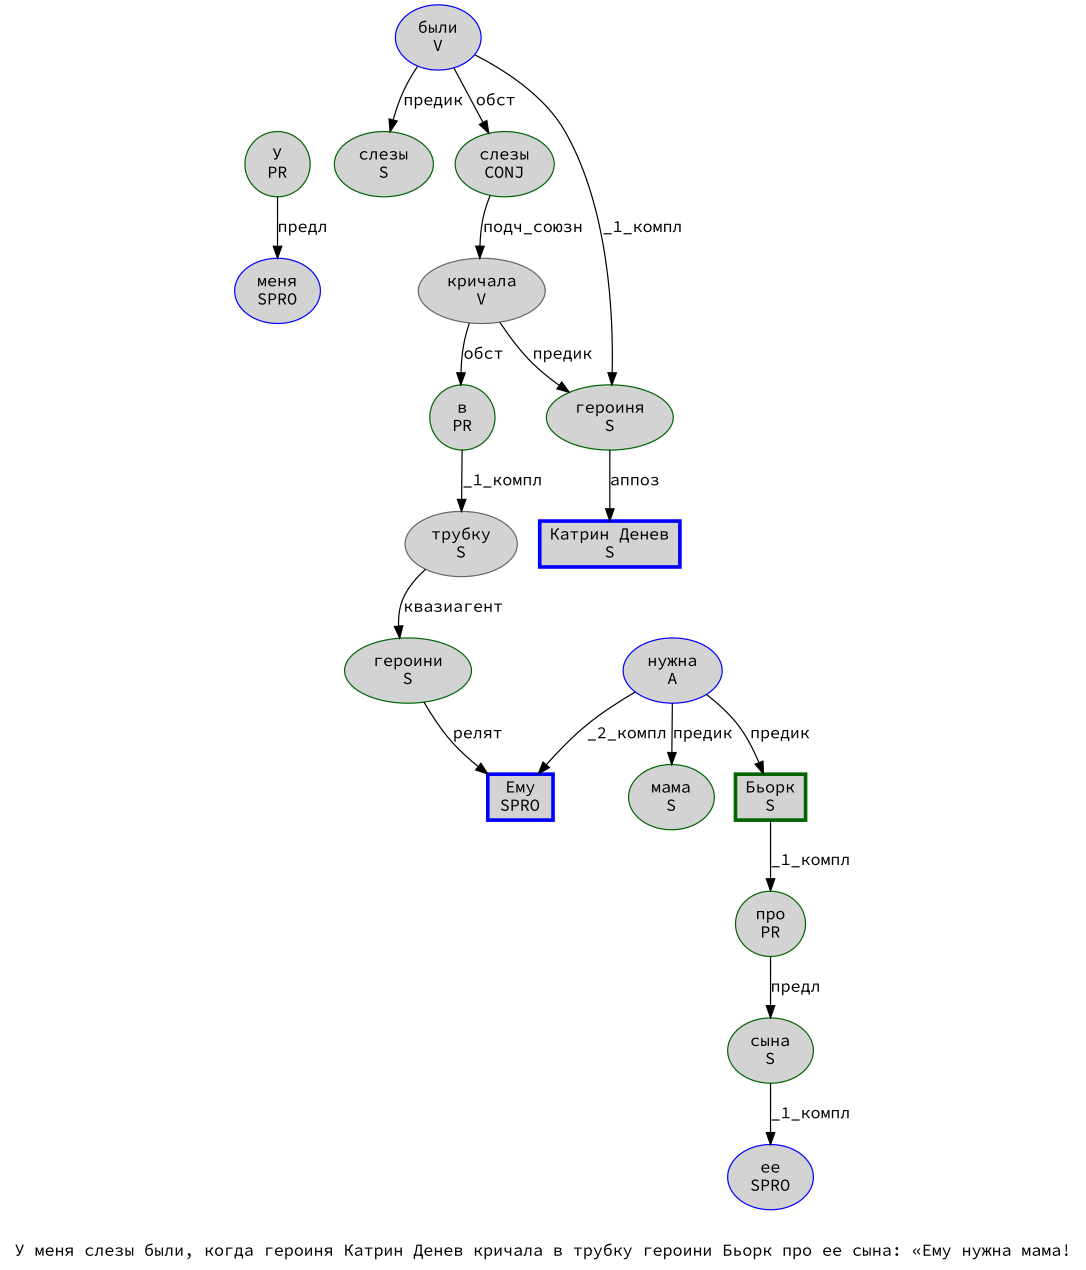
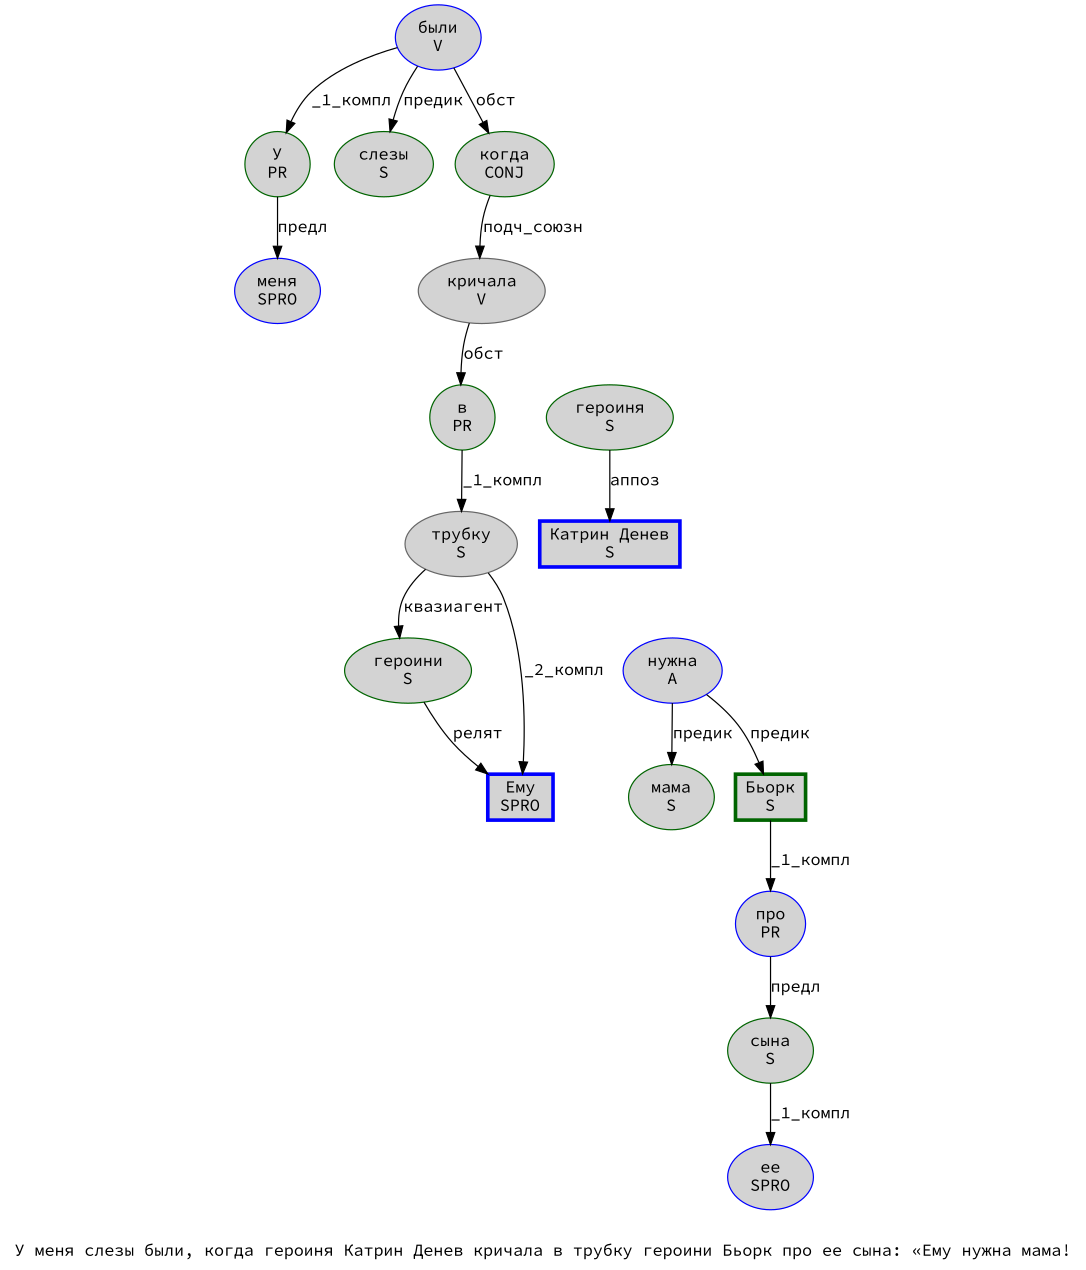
node "слезы CONJ": label "слезы CONJ" -> "когда CONJ"
edge "были V" -> "героиня S": now "были V" -> "У PR"
edge "кричала V" -> "героиня S": removed, label "предик"
edge "нужна A" -> "Ему SPRO": now "трубку S" -> "Ему SPRO"
node "про PR": color darkgreen -> blue
